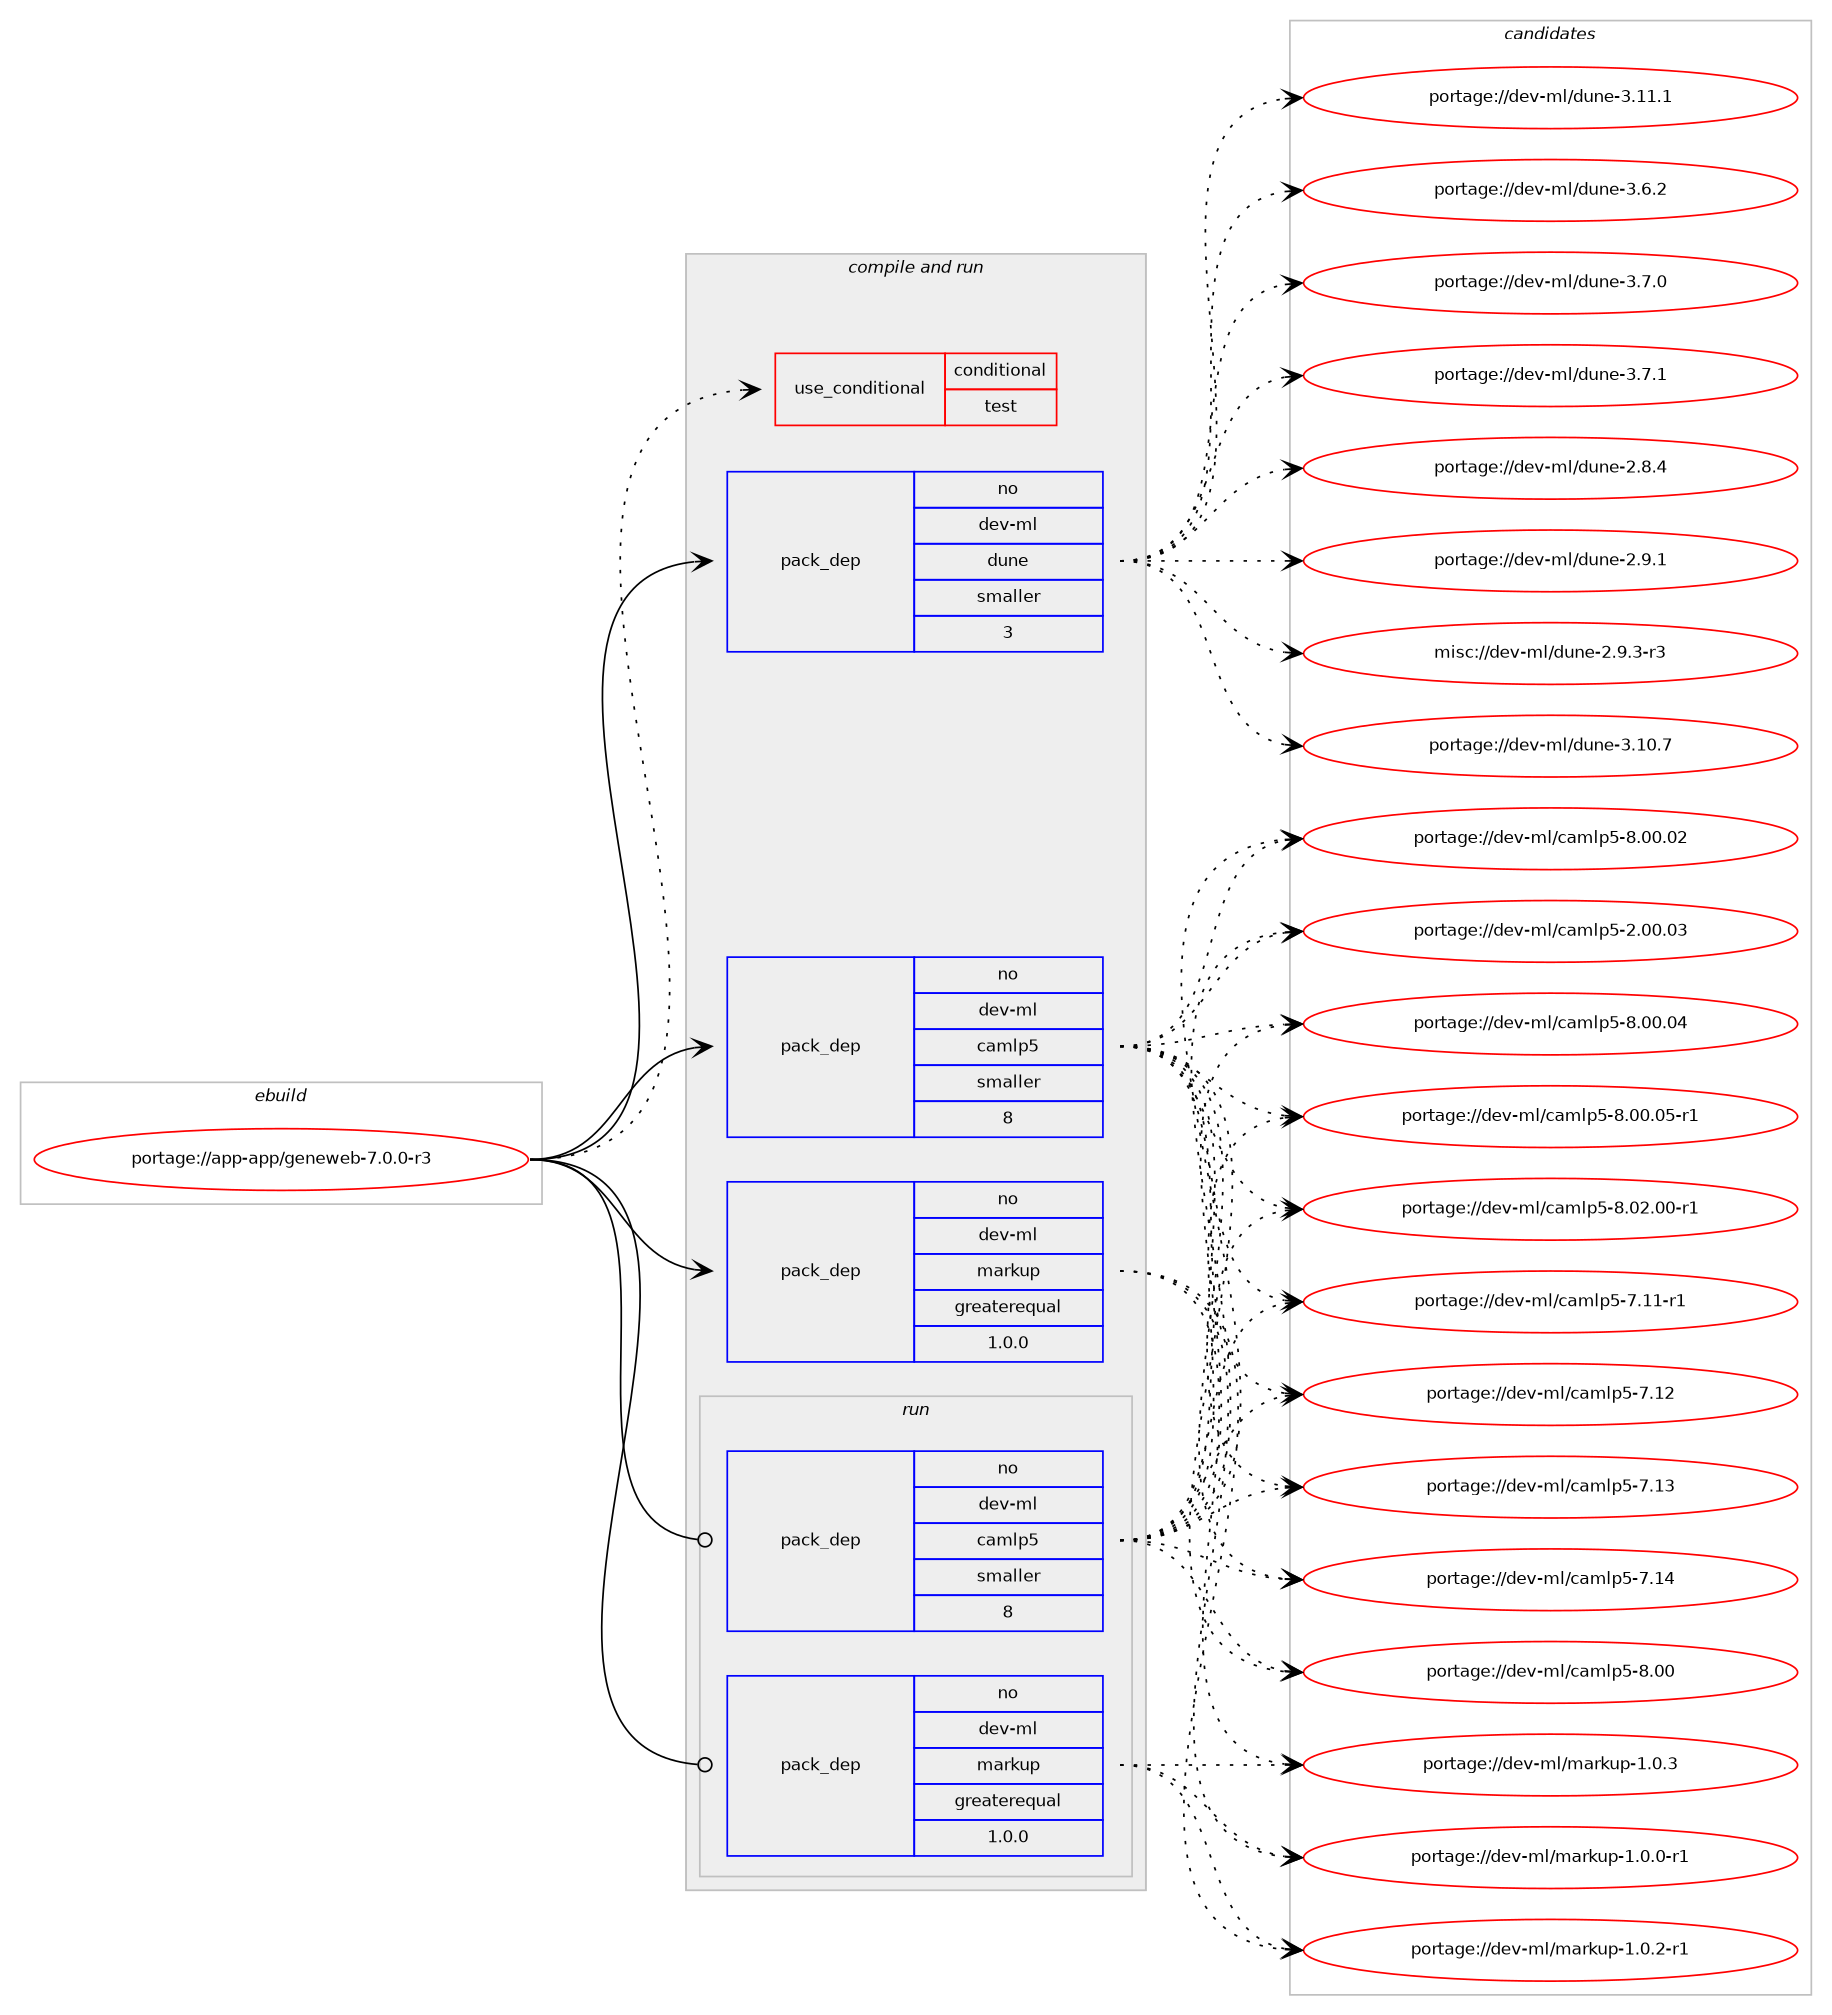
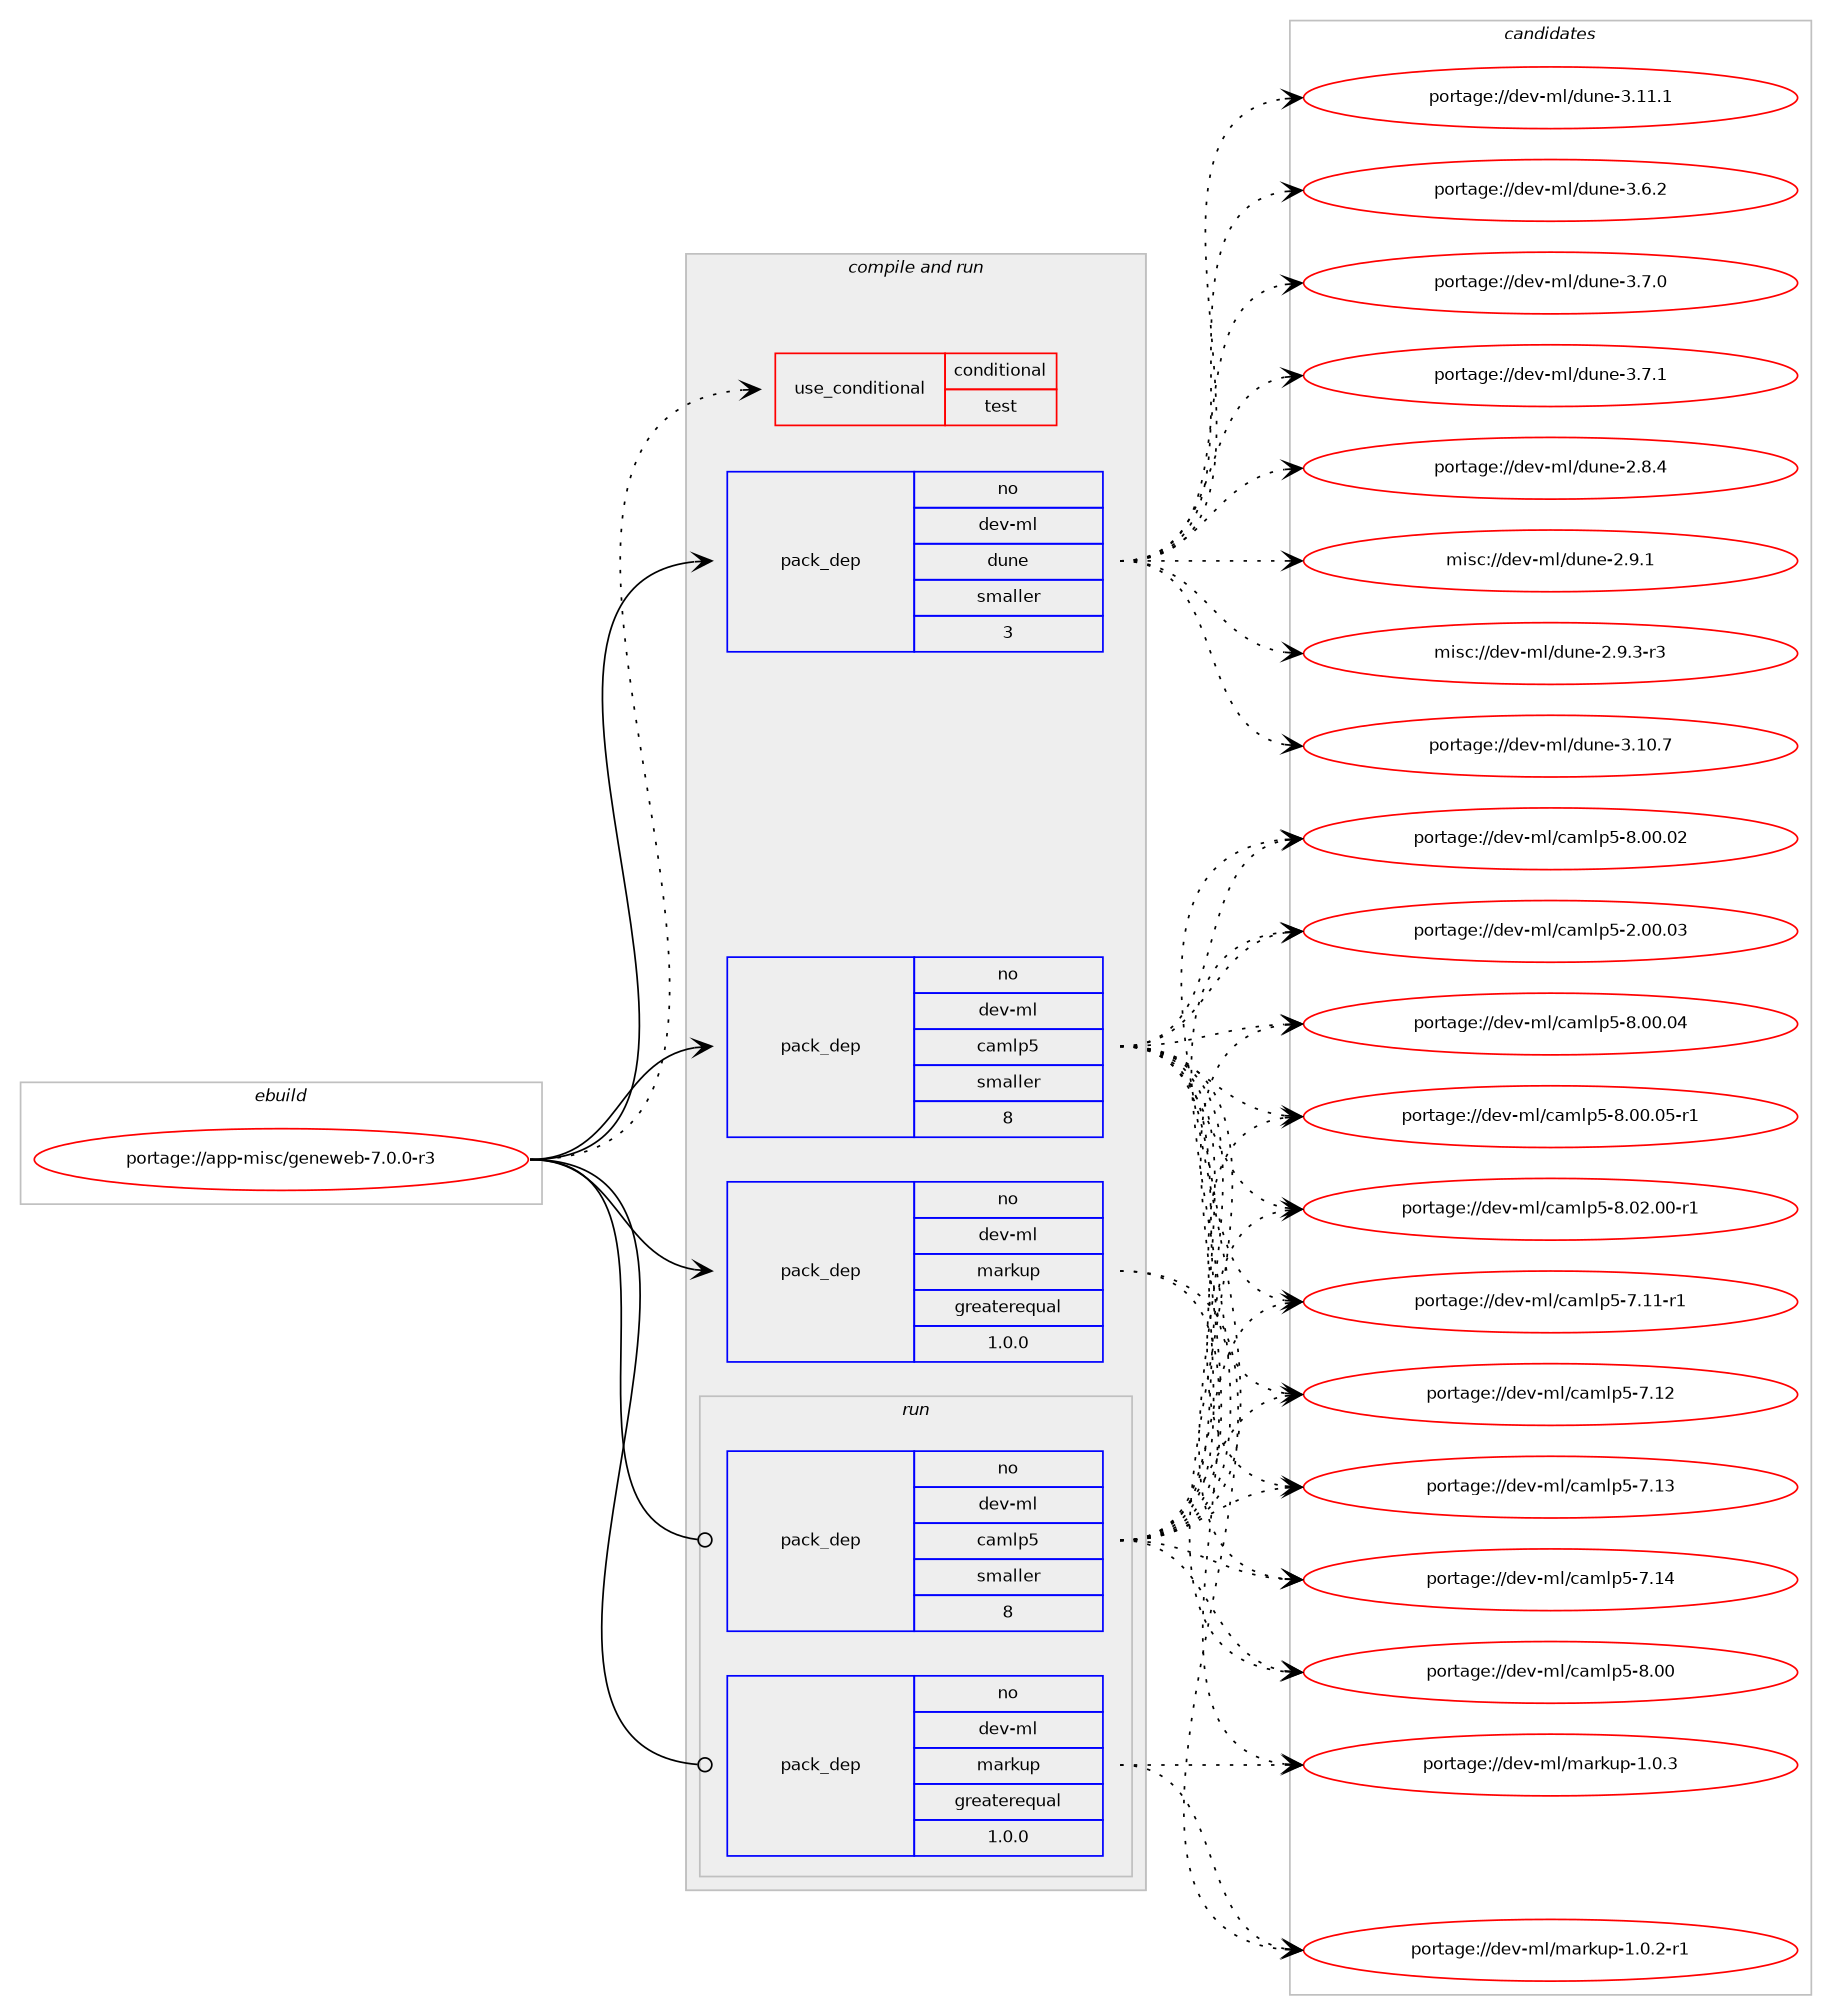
node "portage://dev-ml/dune-2.9.1": label "portage://dev-ml/dune-2.9.1" -> "misc://dev-ml/dune-2.9.1"
node "portage://app-app/geneweb-7.0.0-r3": label "portage://app-app/geneweb-7.0.0-r3" -> "portage://app-misc/geneweb-7.0.0-r3"
node "portage://dev-ml/markup-1.0.0-r1": removed
